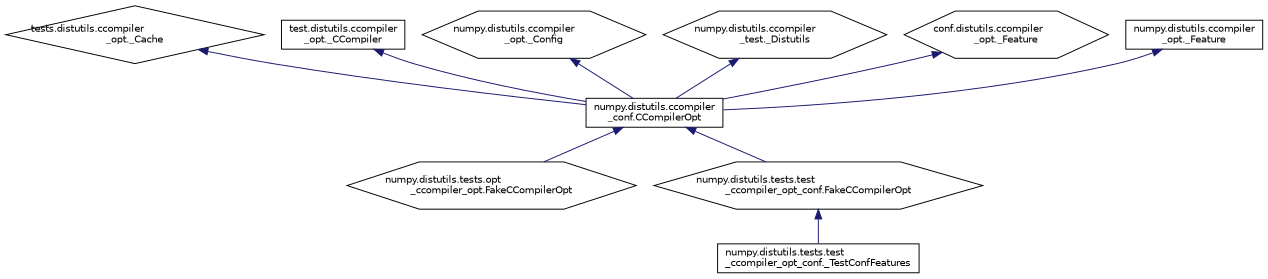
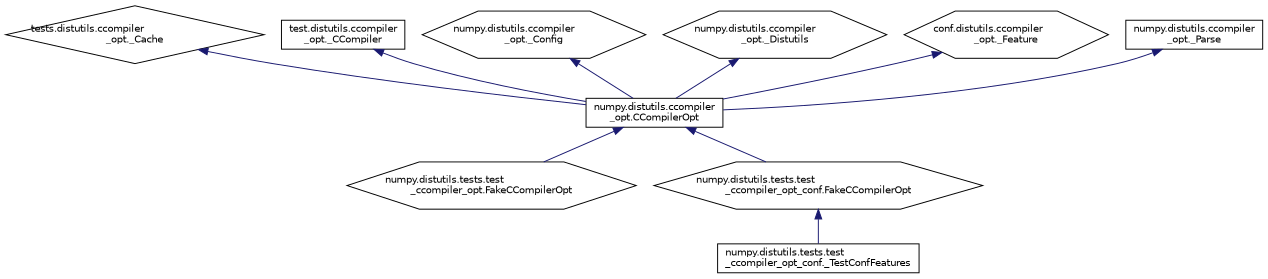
node "numpy.distutils.ccompiler _test._Distutils": label "numpy.distutils.ccompiler _test._Distutils" -> "numpy.distutils.ccompiler _opt._Distutils"
node "numpy.distutils.ccompiler _opt._Feature": label "numpy.distutils.ccompiler _opt._Feature" -> "numpy.distutils.ccompiler _opt._Parse"
node "numpy.distutils.ccompiler _conf.CCompilerOpt": label "numpy.distutils.ccompiler _conf.CCompilerOpt" -> "numpy.distutils.ccompiler _opt.CCompilerOpt"
node "numpy.distutils.tests.opt _ccompiler_opt.FakeCCompilerOpt": label "numpy.distutils.tests.opt _ccompiler_opt.FakeCCompilerOpt" -> "numpy.distutils.tests.test _ccompiler_opt.FakeCCompilerOpt"
